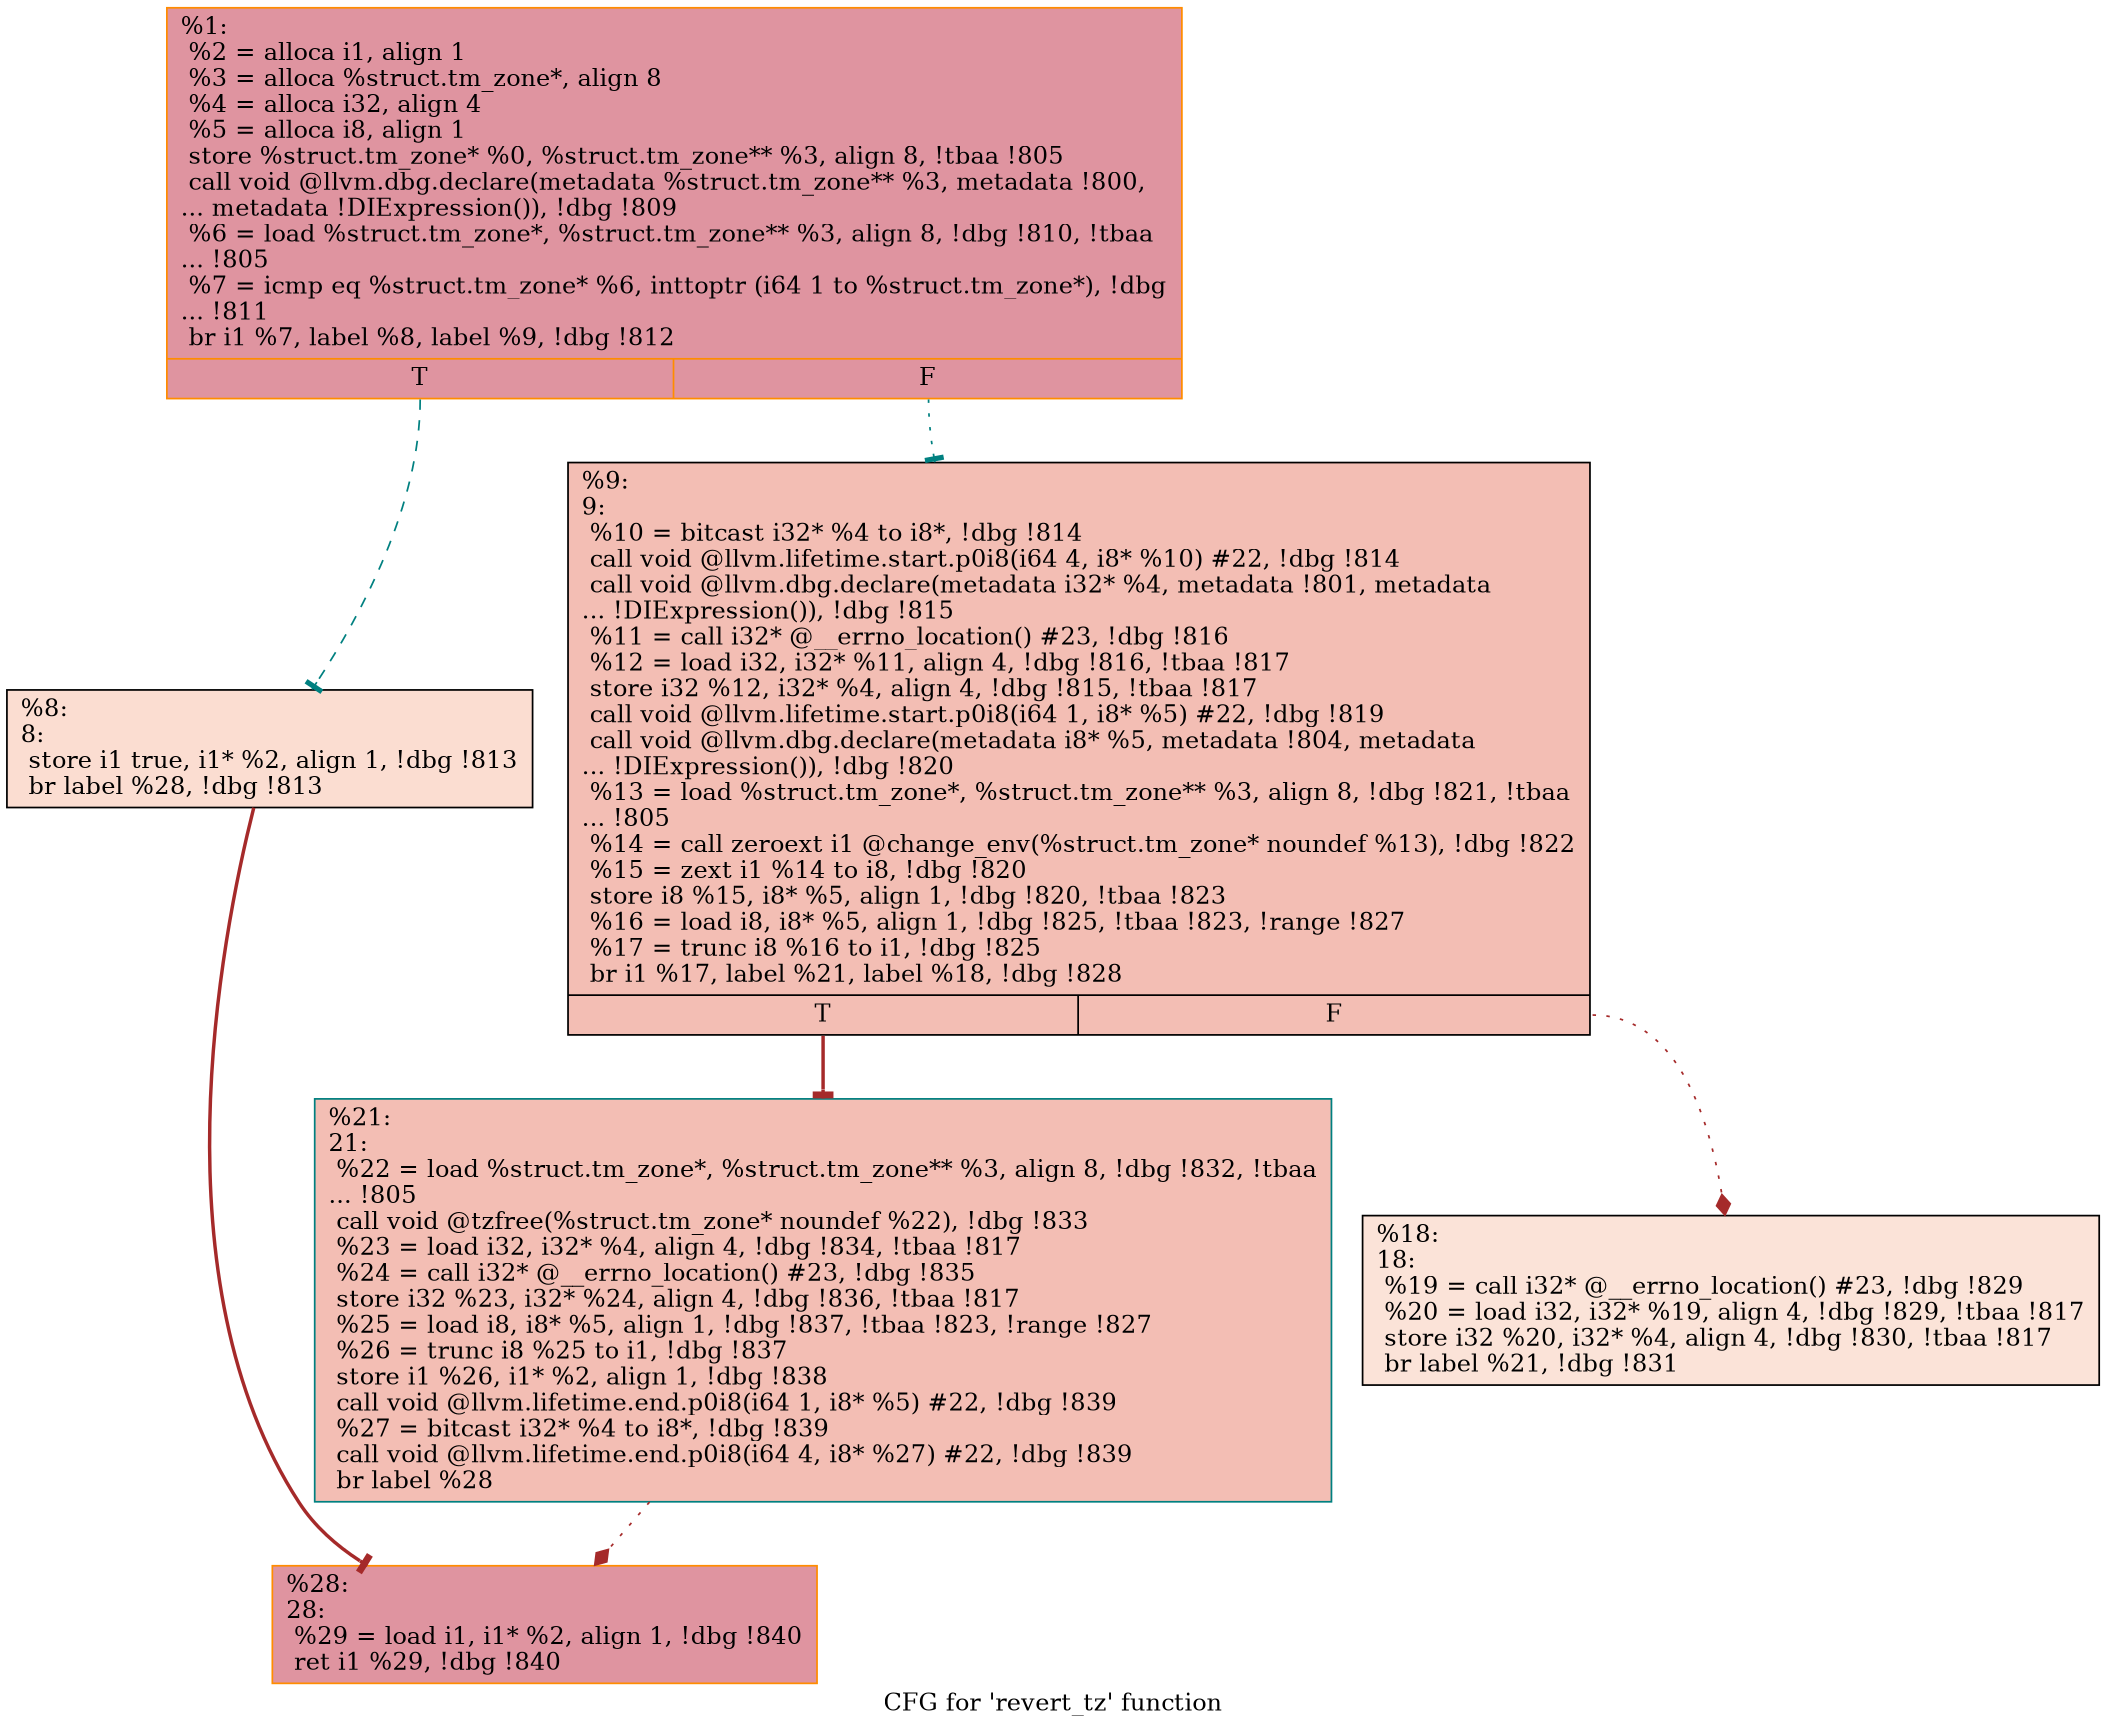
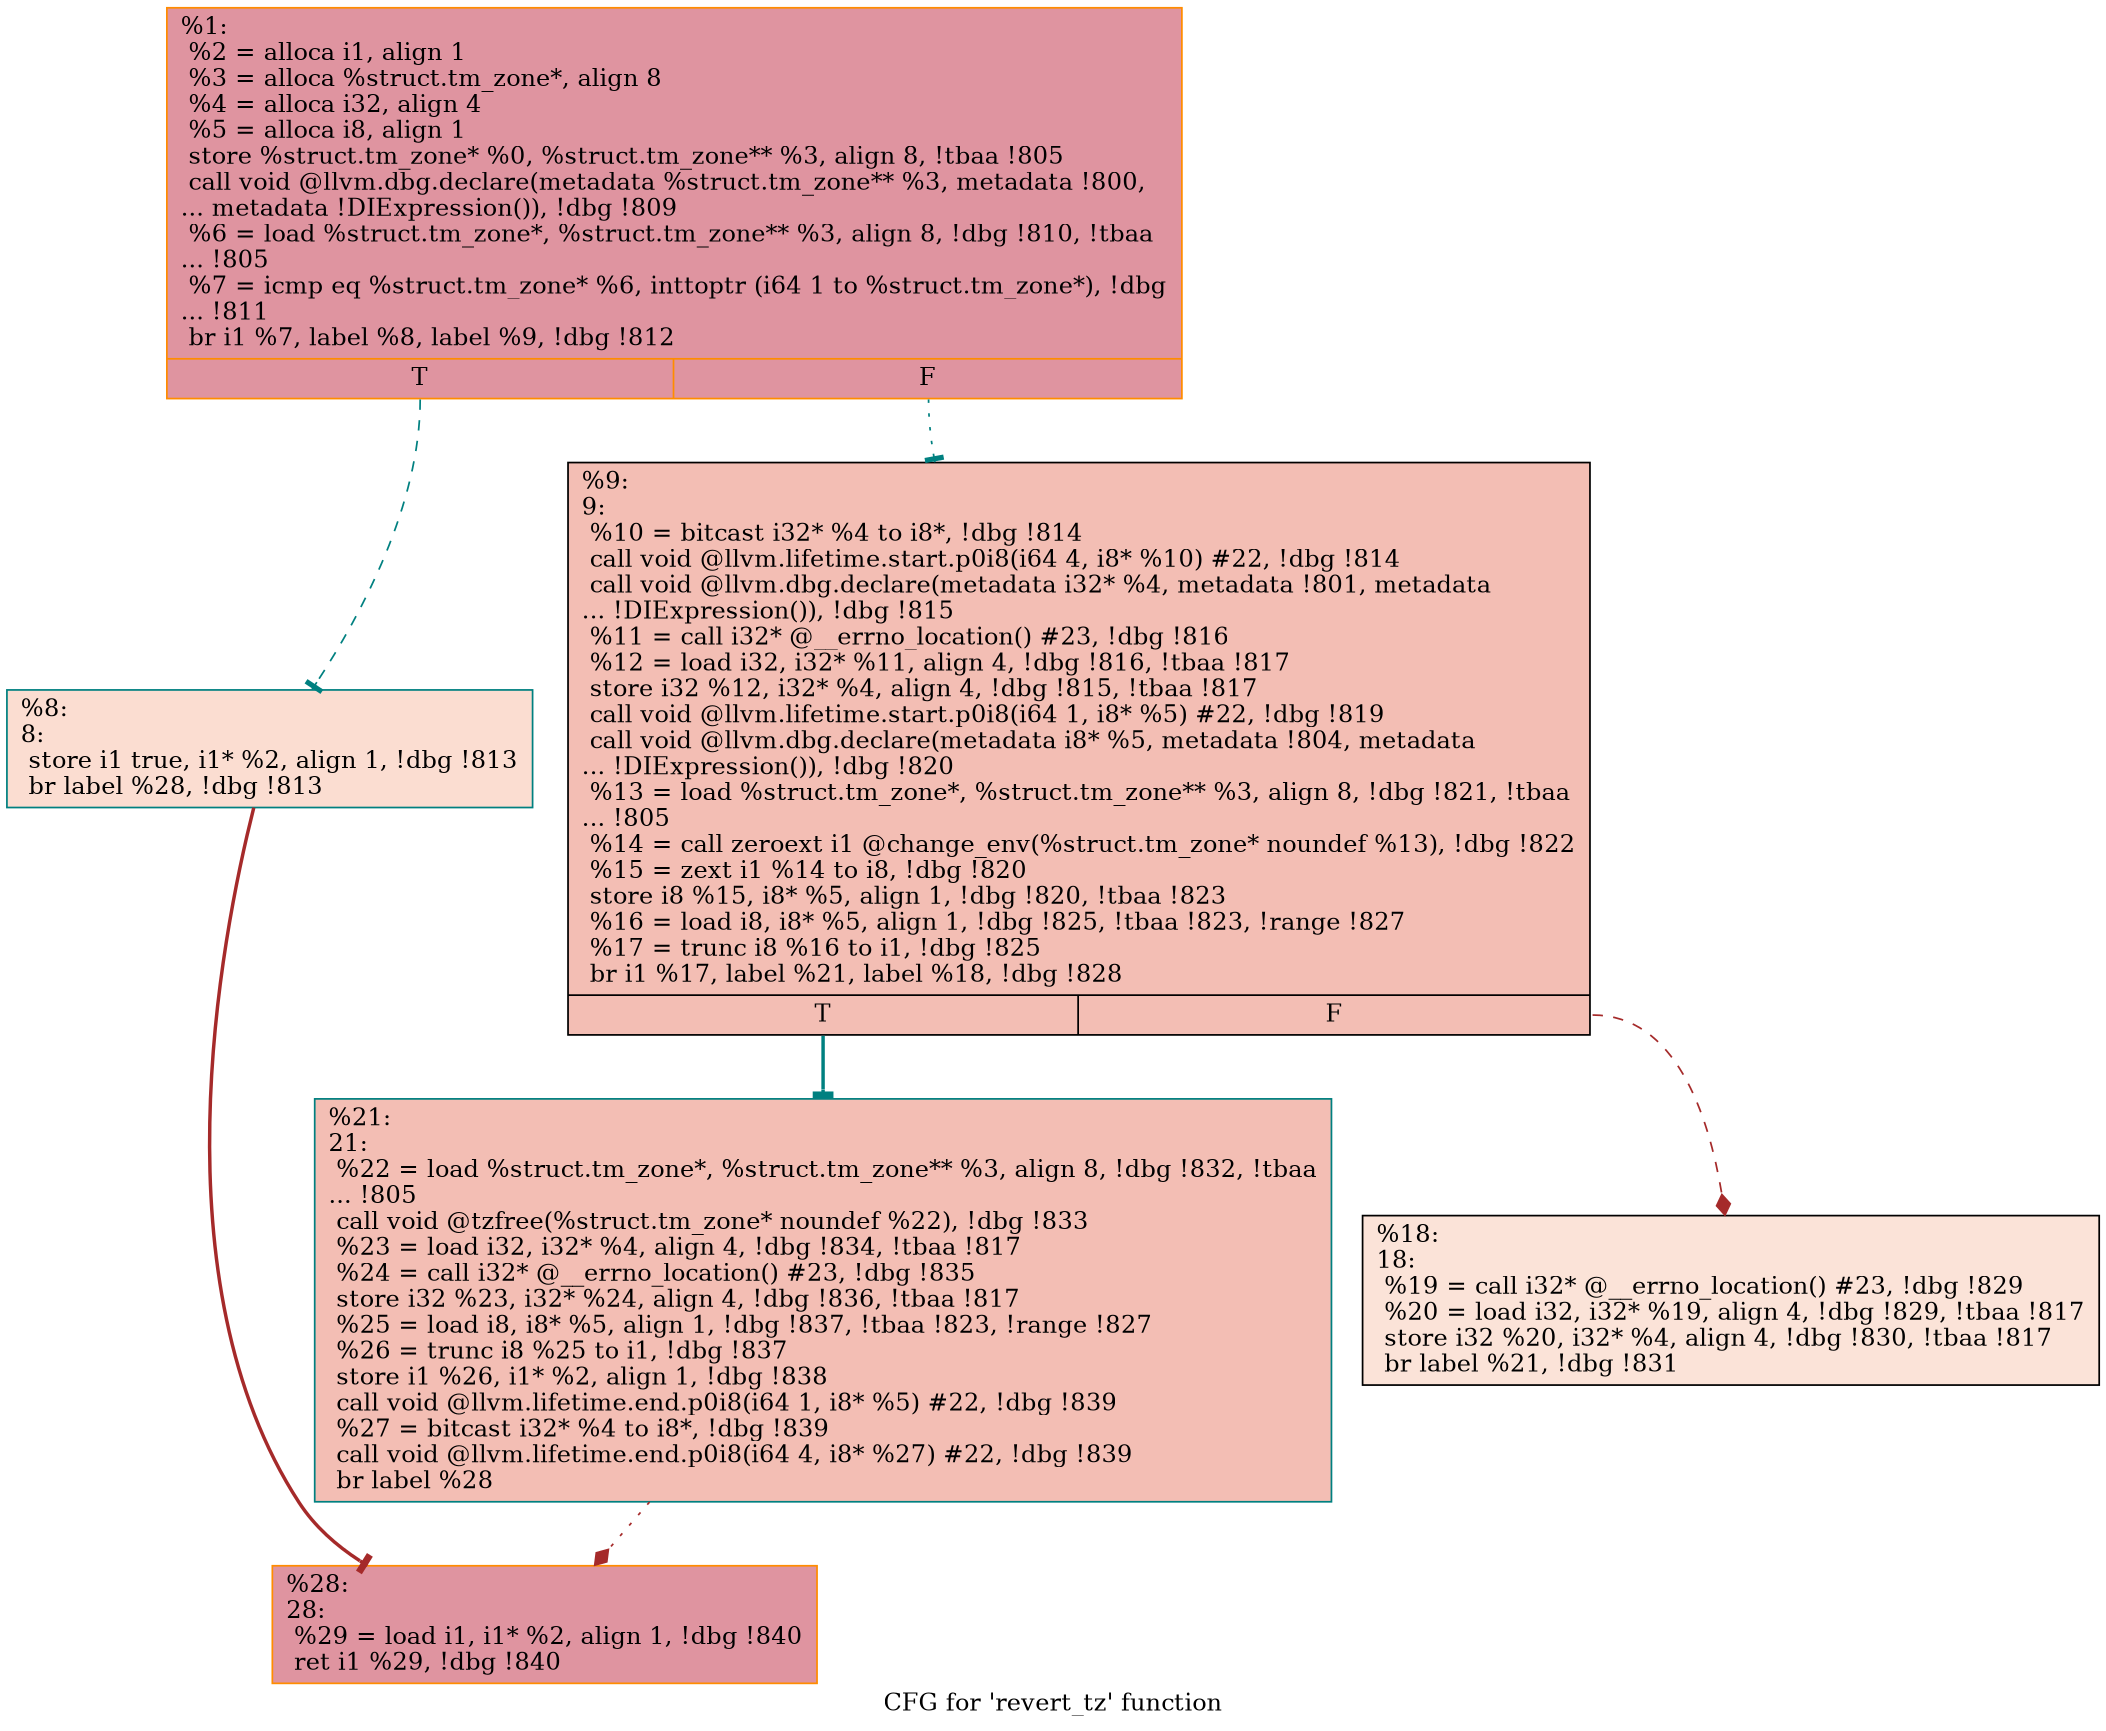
node "%8:": color black -> teal
edge "%9:" -> "%21:": color brown -> teal
edge "%9:" -> "%18:": style dotted -> dashed
